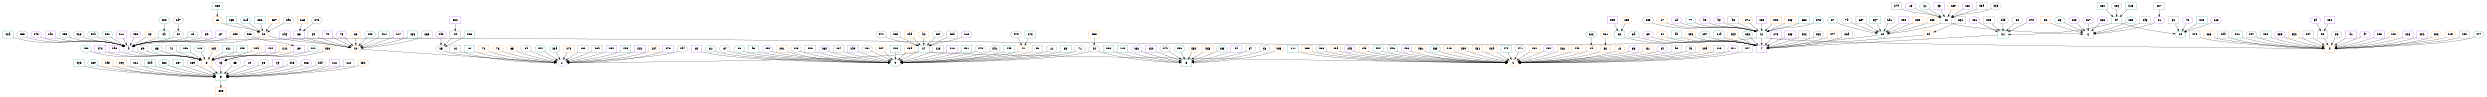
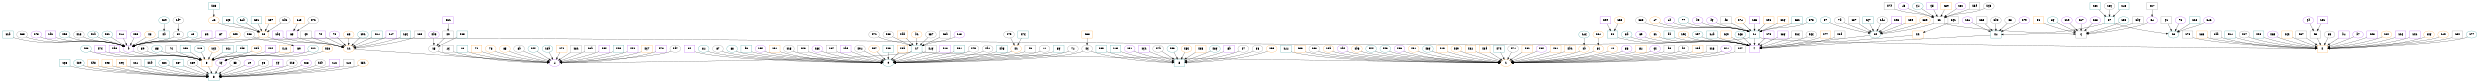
node "36": shape box -> ellipse
edge "3" -> "203": reversed
